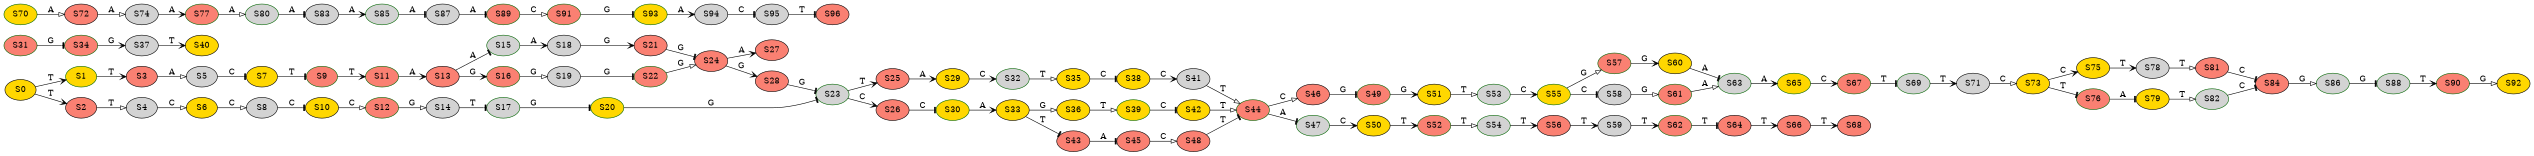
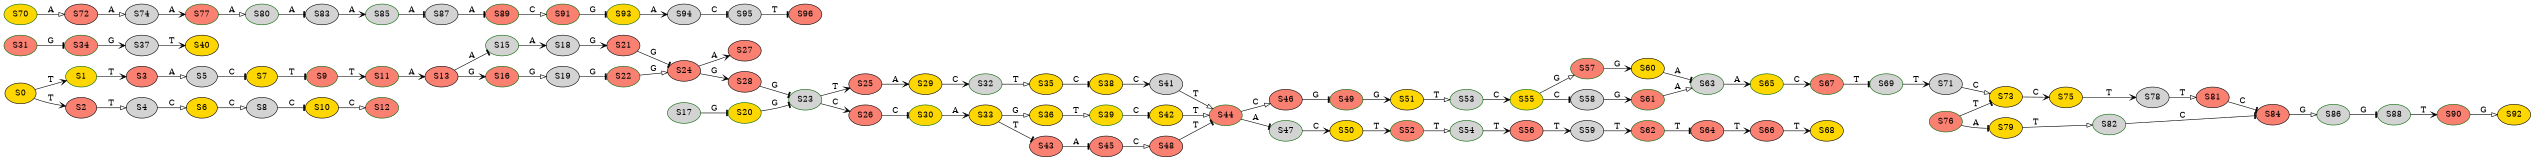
edge "S73" -> "S76": reversed
edge "S58" -> "S61": arrowhead onormal -> vee
node "S14": removed
node "S68": fillcolor salmon -> gold
